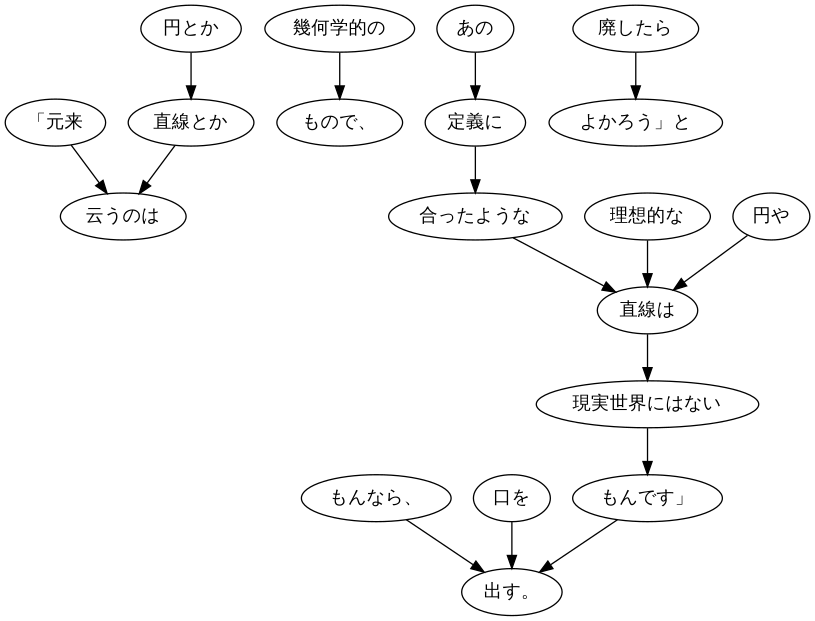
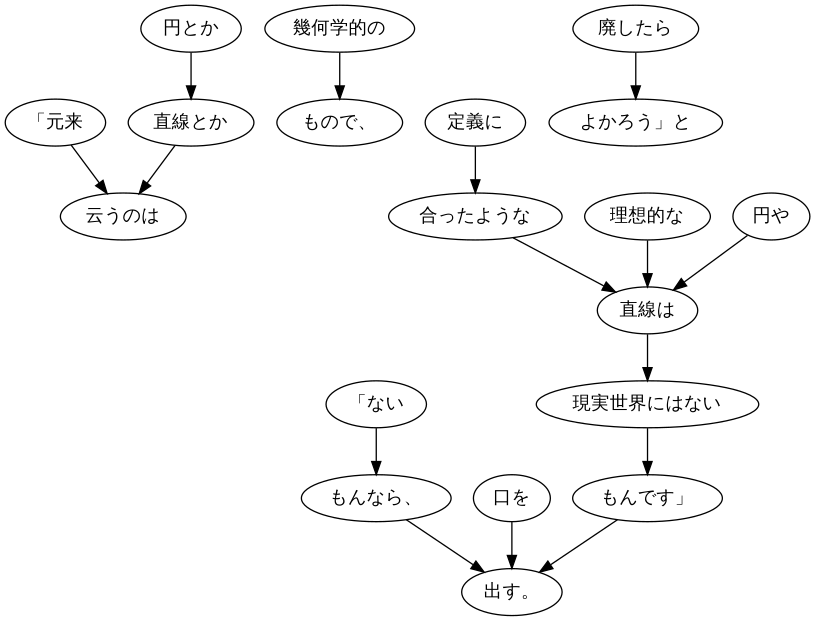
node "あの": removed
node "「ない": added
